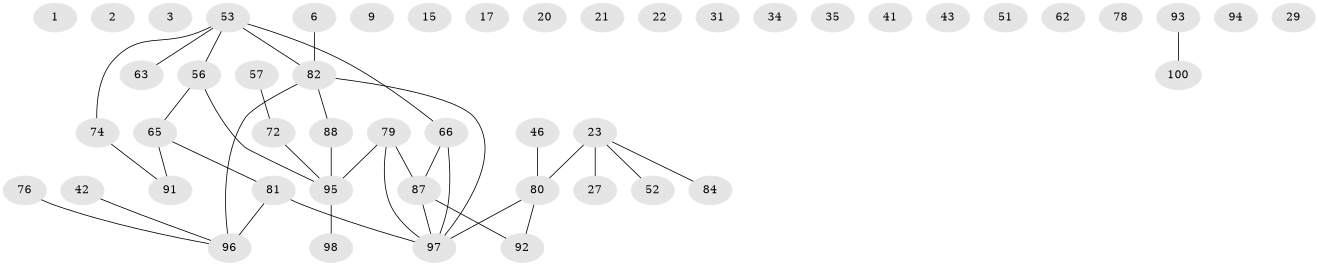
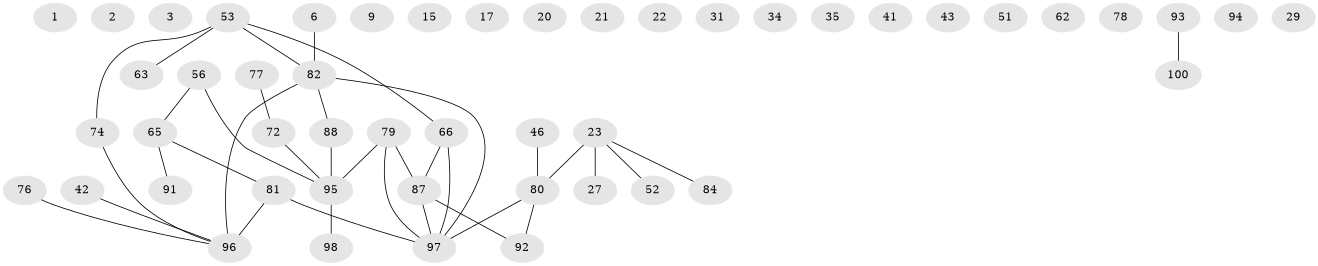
edge "53" -- "56": removed
node "57": label "57" -> "77"
edge "74" -- "91": now "74" -- "96"
